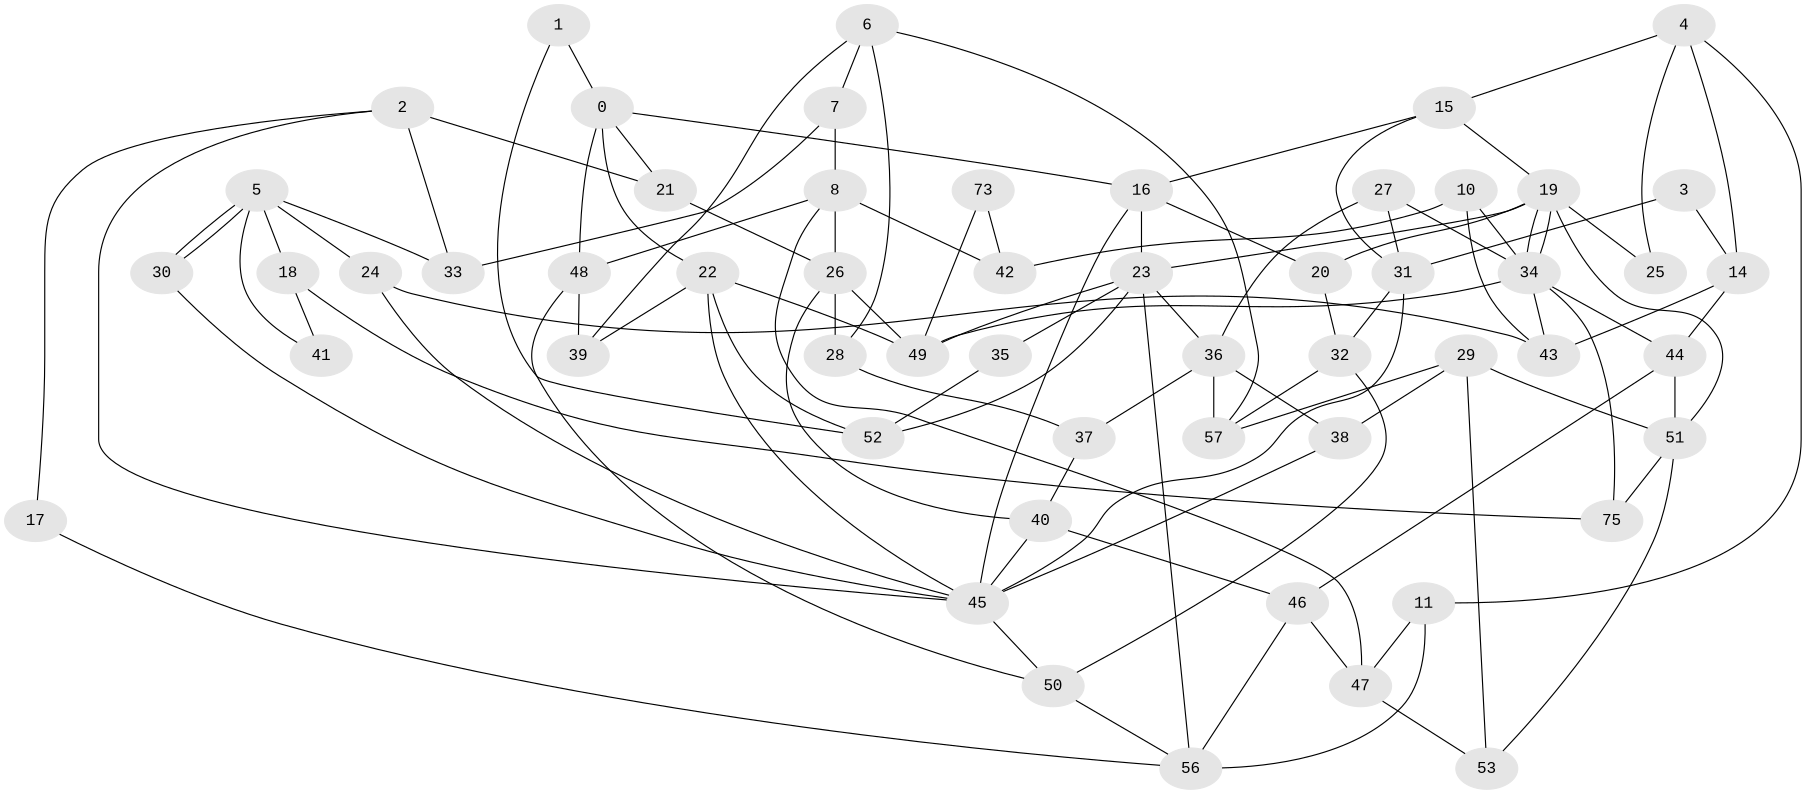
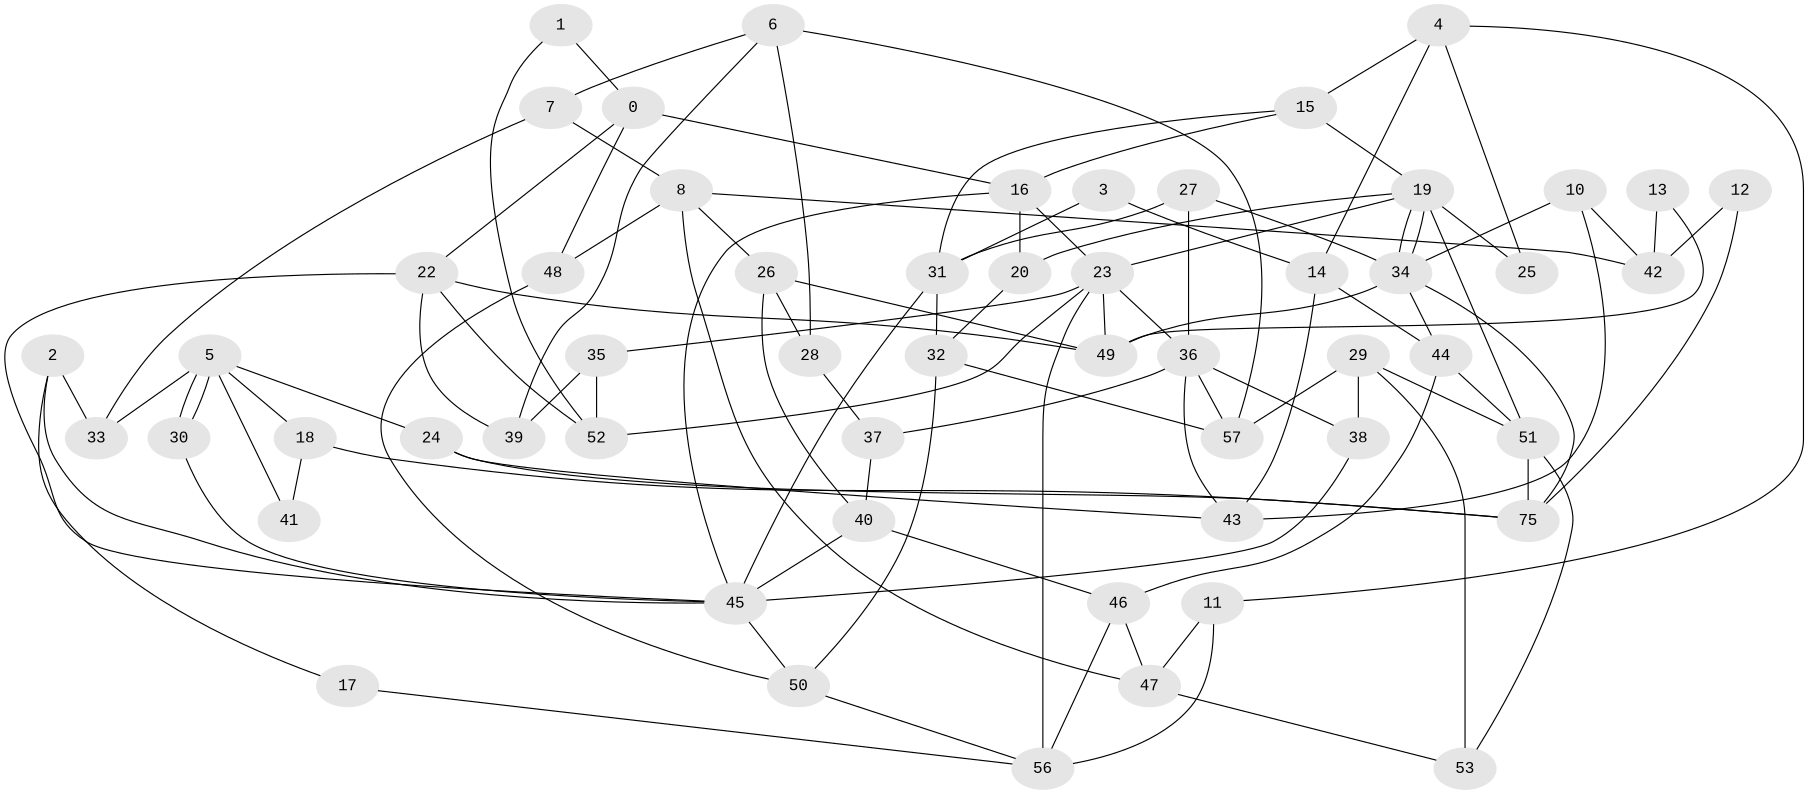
node "21": removed
node "73": label "73" -> "13"
node "12": added
edge "48" -- "39": now "35" -- "39"
edge "34" -- "43": now "36" -- "43"
edge "24" -- "45": now "24" -- "75"
